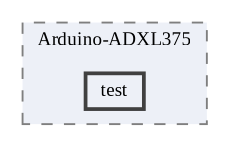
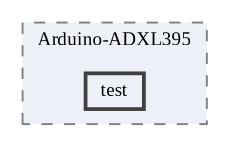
cluster "Arduino-ADXL375": label "Arduino-ADXL375" -> "Arduino-ADXL395"
